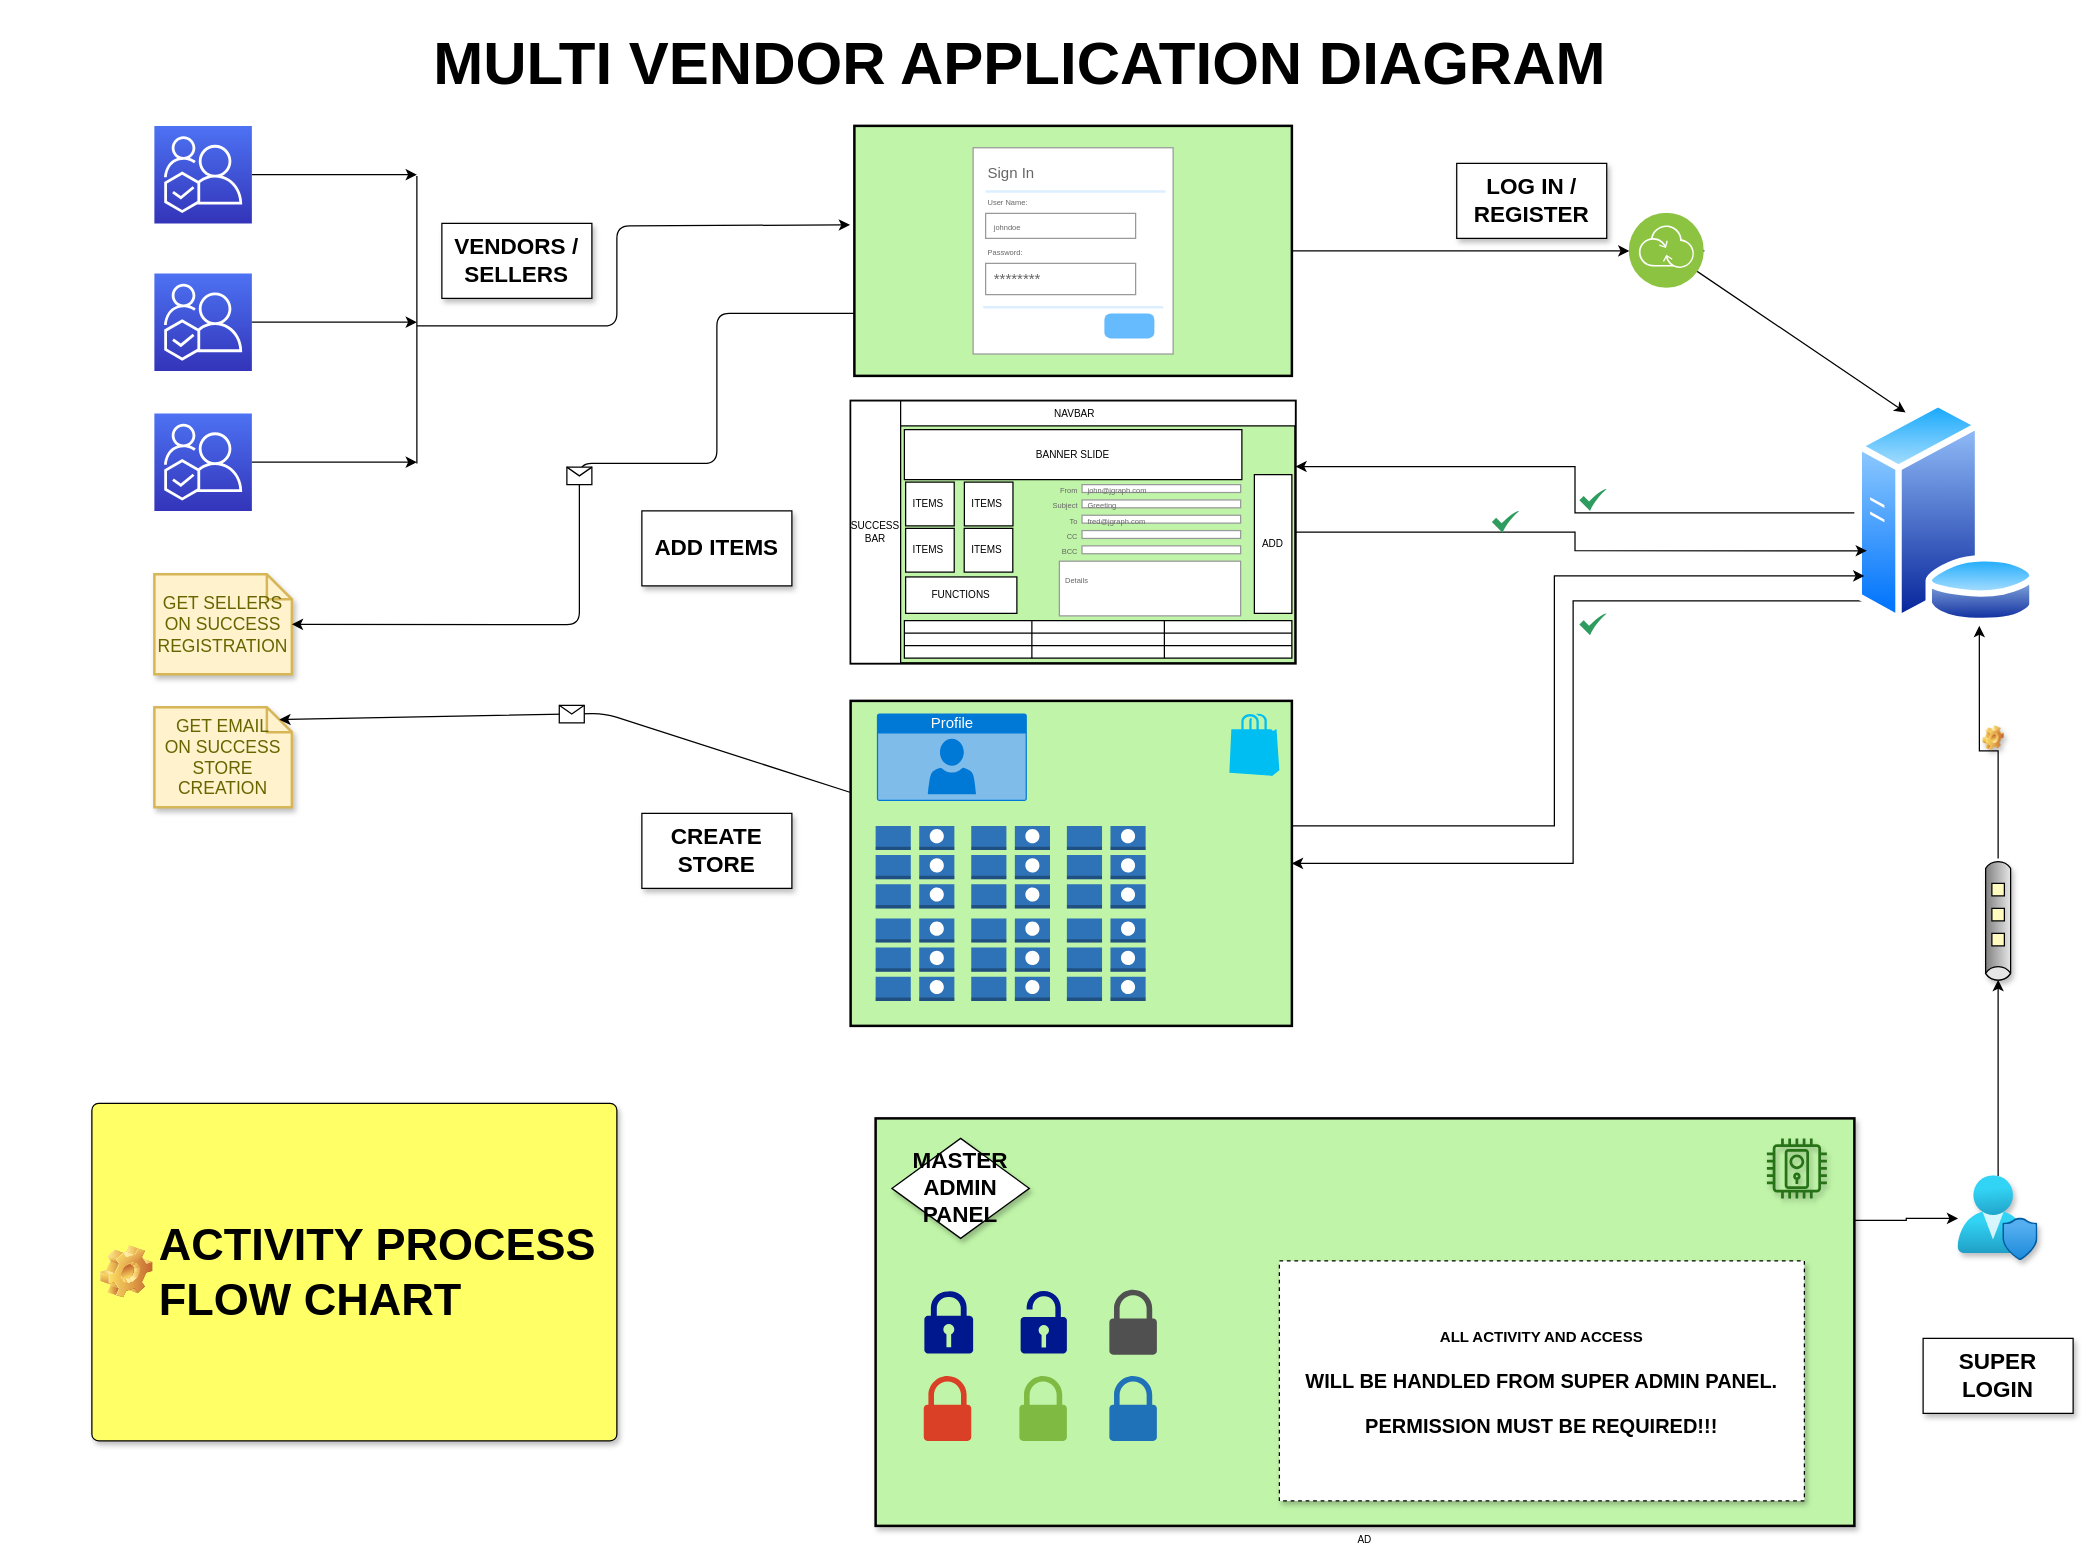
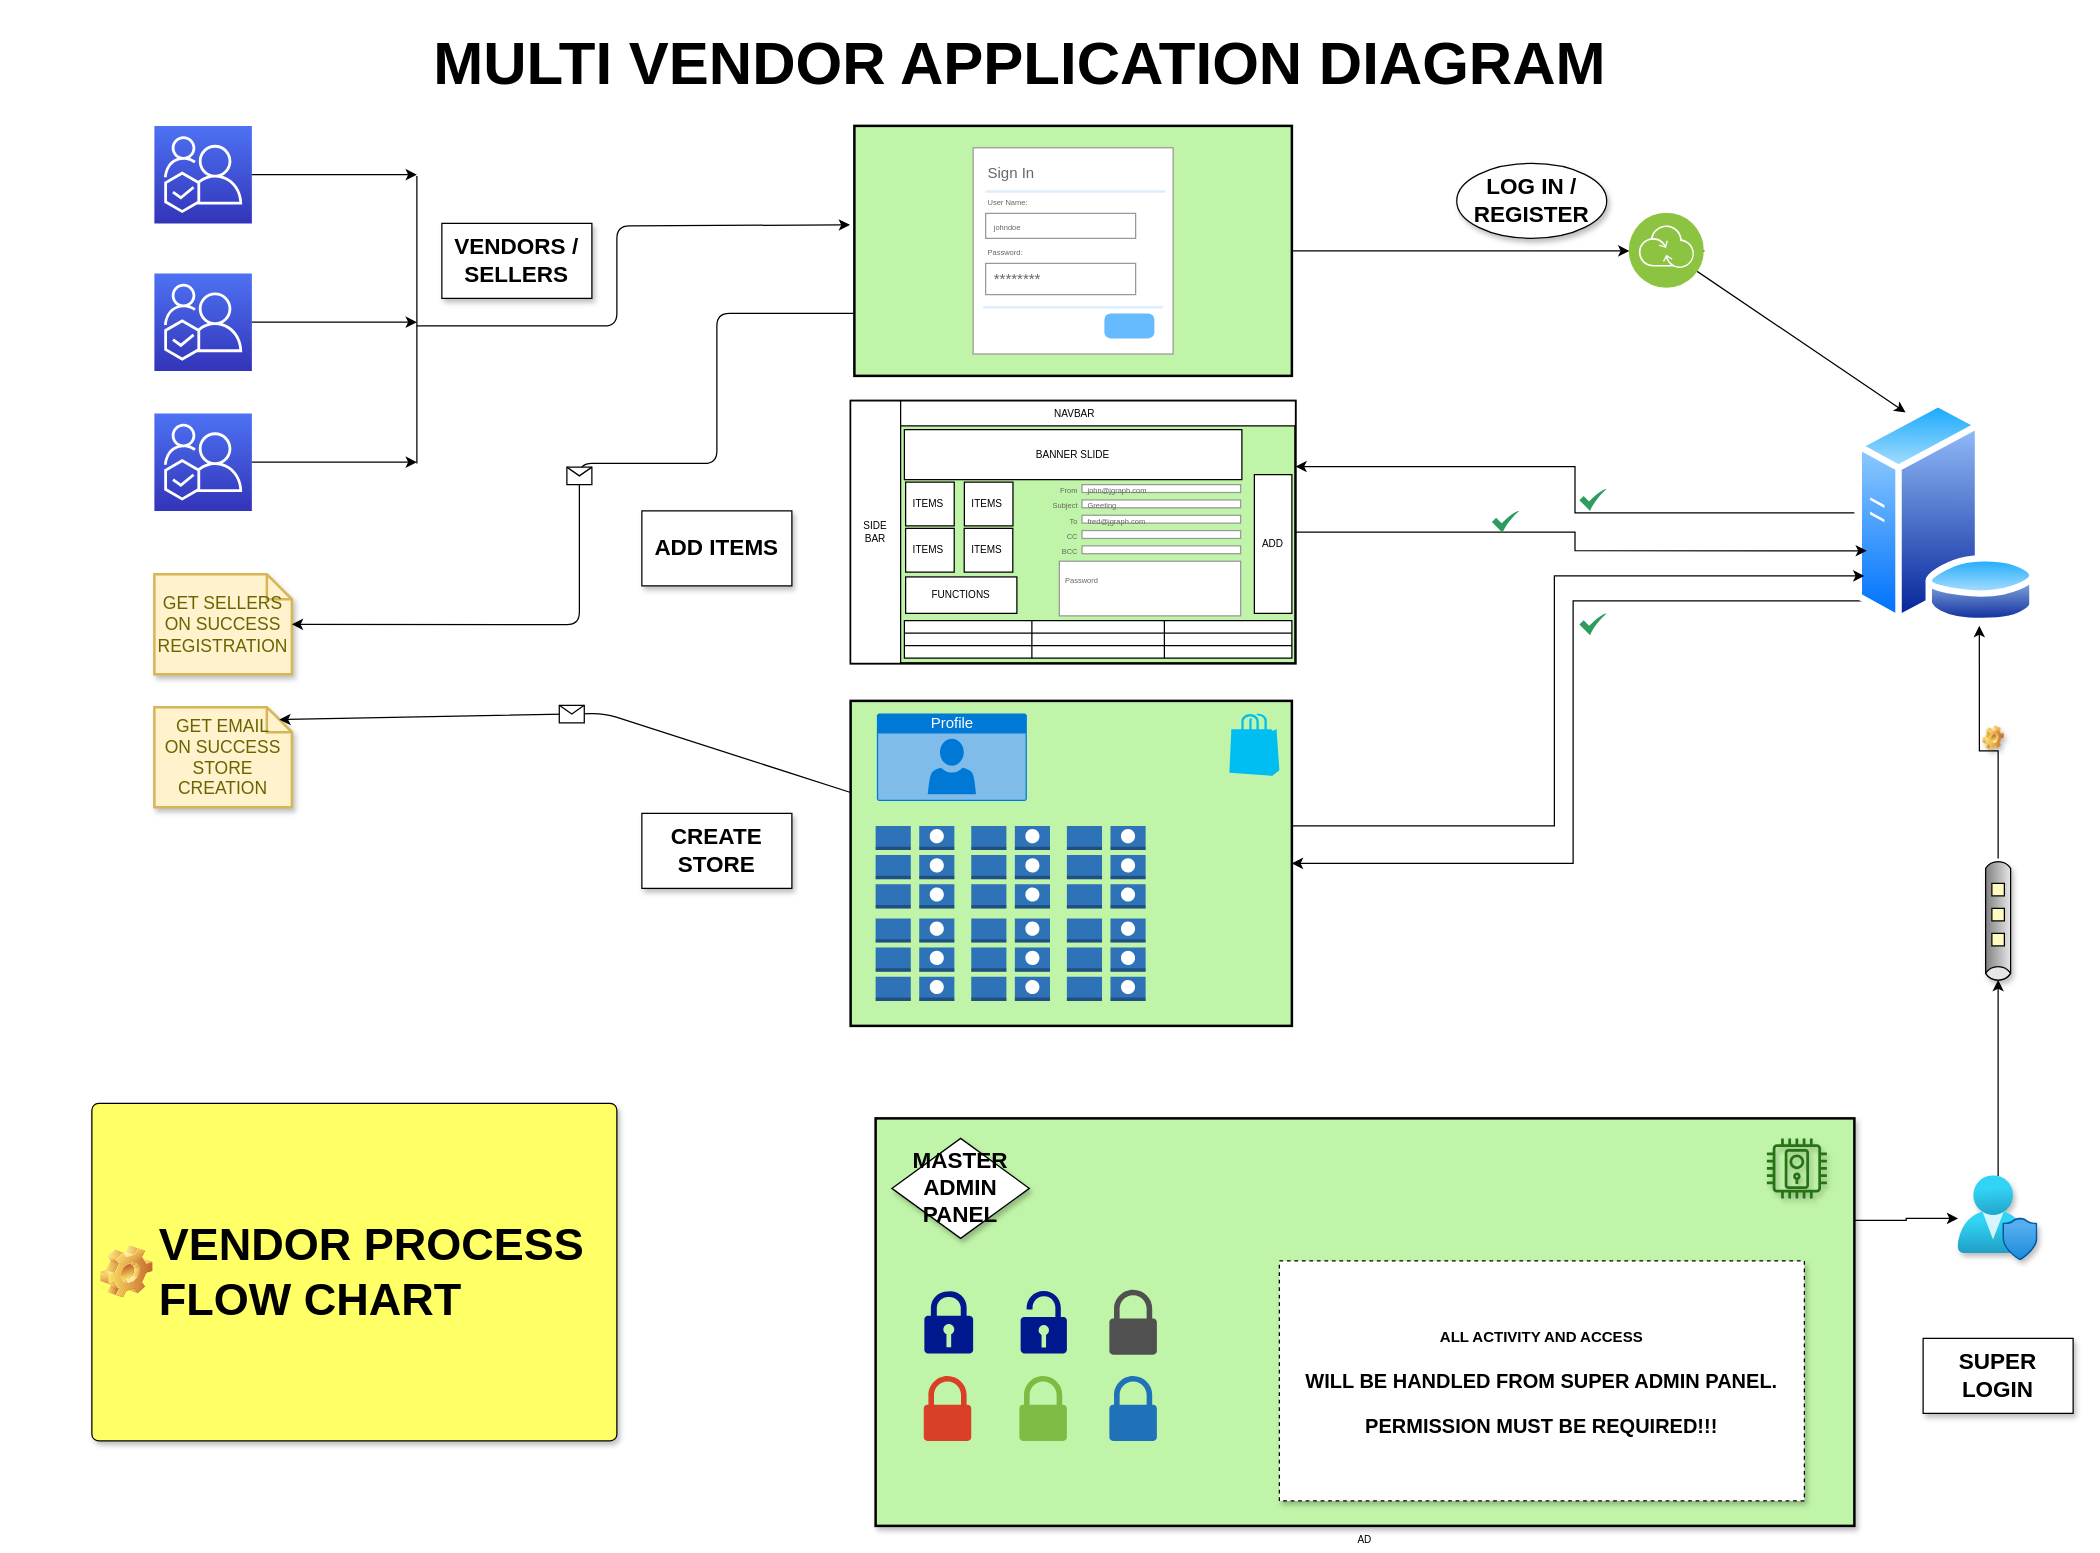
node "LOG IN / REGISTER": shape rectangle -> ellipse
node "SUCCESS BAR": label "SUCCESS BAR" -> "SIDE BAR"
node "Details": label "Details" -> "Password"
node "ACTIVITY PROCESS FLOW CHART": label "ACTIVITY PROCESS FLOW CHART" -> "VENDOR PROCESS FLOW CHART"
